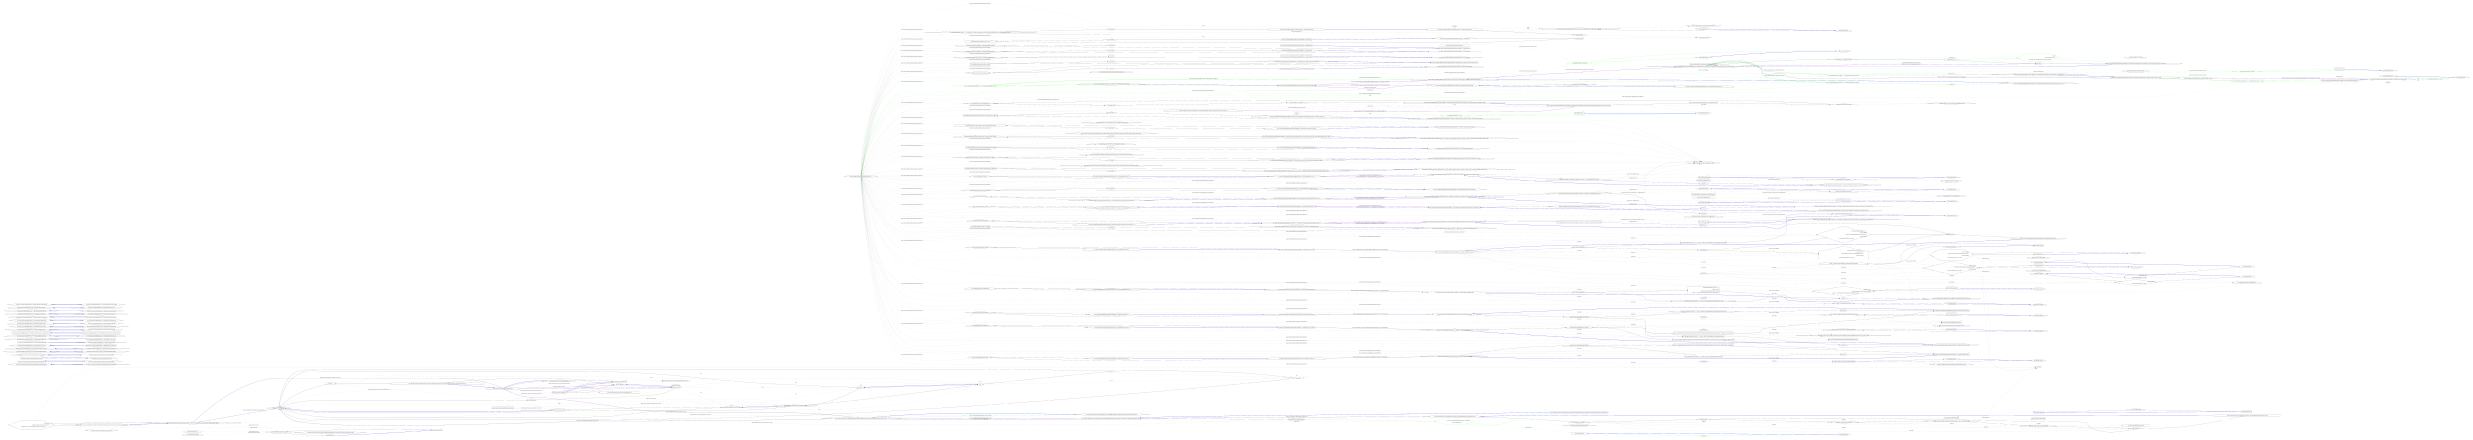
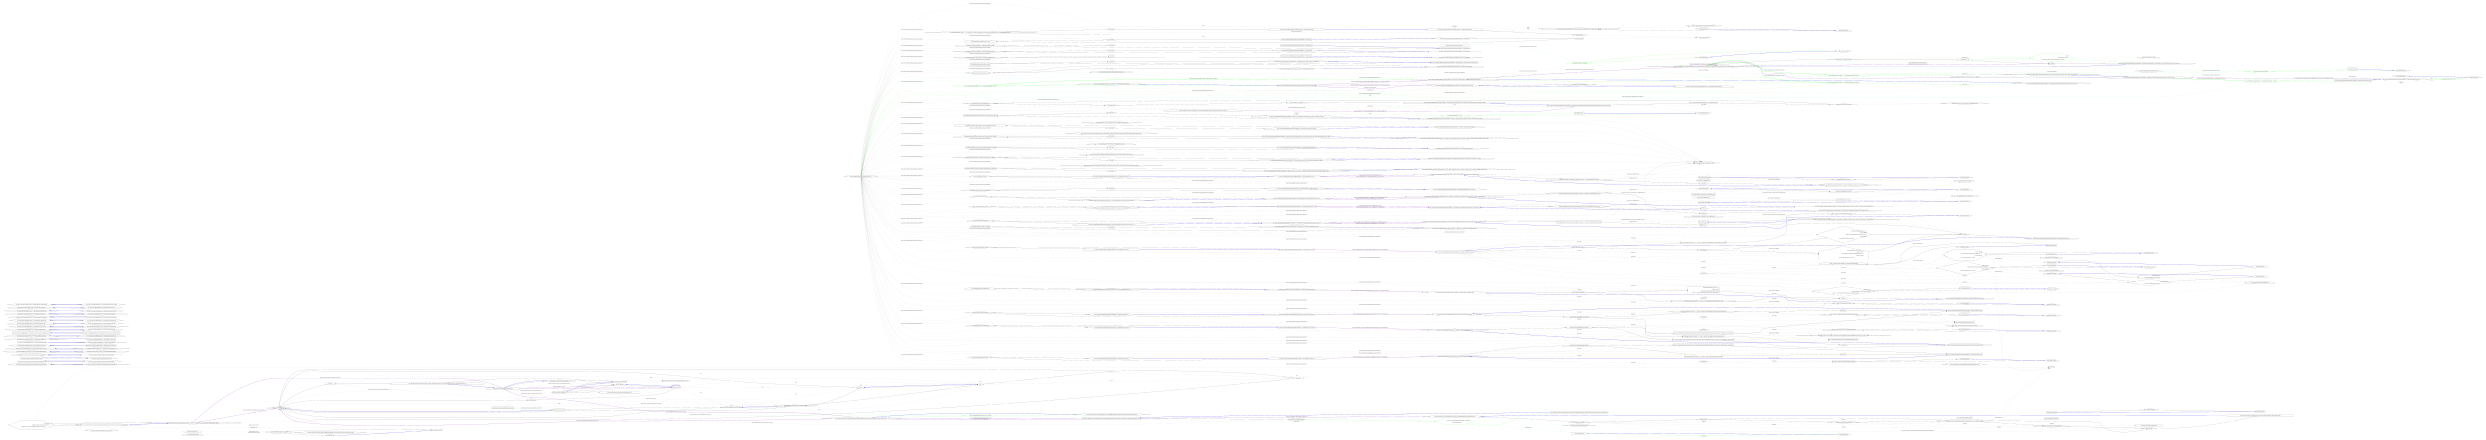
edge "var targetType = target.Type" -> "return targetType;": label "targetType" -> "Property variable Ninject.Planning.Bindings.IBindingConfiguration BindingConfiguration"
